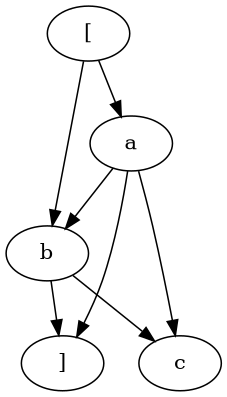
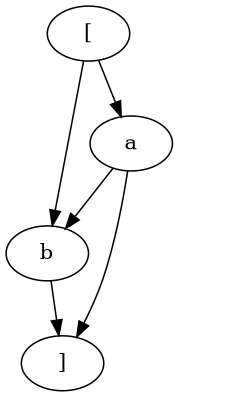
node "c": removed
